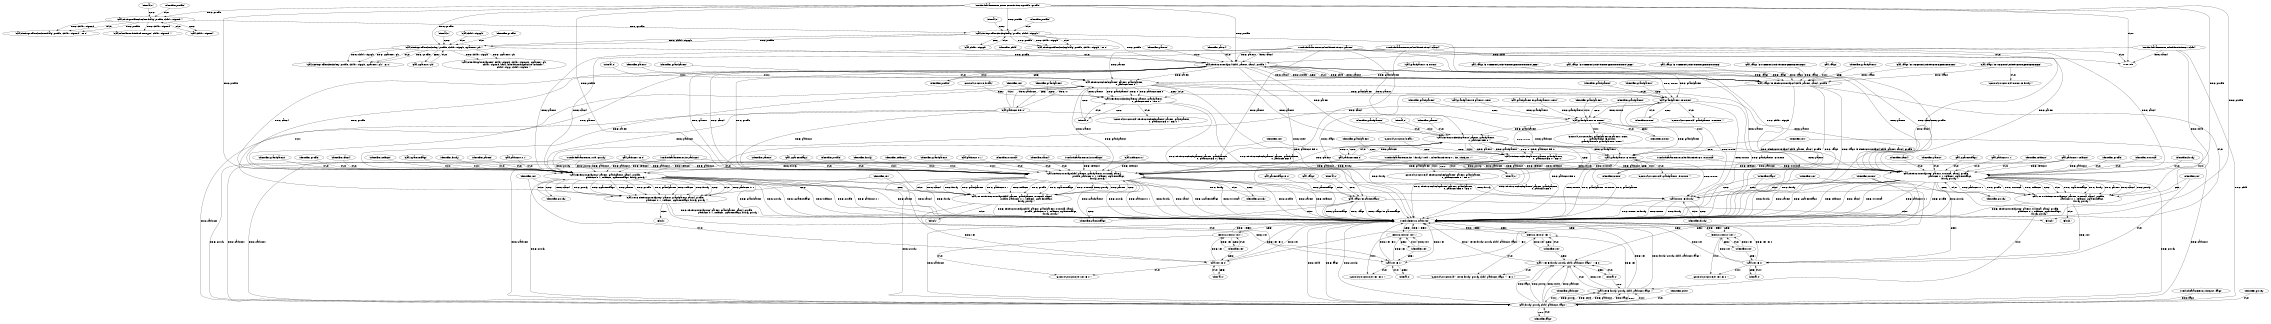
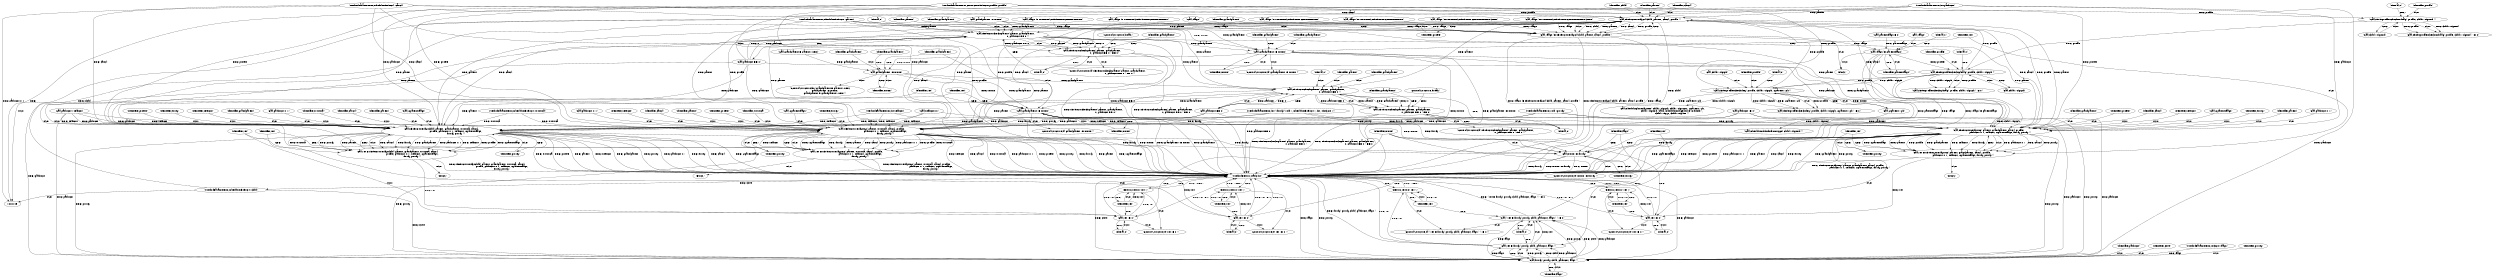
edge "(MethodParameterIn,const cnt_x509_crt_profile *profile)" -> "(Call,x509_profile_check_pk_alg( profile, child->sig_pk ))": now "(Call,*flags |= parent_flags)" -> "(Call,x509_profile_check_pk_alg( profile, child->sig_pk ))"
edge "(Call,x509_profile_check_md_alg( profile, child->sig_md ))" -> "(Call,mbedtls_md_info_from_type( child->sig_md ))": now "(Call,&parent->pk)" -> "(Call,mbedtls_md_info_from_type( child->sig_md ))"
edge "(MethodParameterIn,const cnt_x509_crt_profile *profile)" -> "1000109": label "AST: " -> "DDG: "
edge "(MethodParameterIn,mbedtls_x509_crt *parent)" -> "(Call,x509_crt_verifycrl(child, parent, ca_crl, profile ))": now "(MethodParameterIn,int path_cnt)" -> "(Call,x509_crt_verifycrl(child, parent, ca_crl, profile ))"
edge "(MethodParameterIn,mbedtls_x509_crl *ca_crl)" -> "1000109": label "AST: " -> "DDG: path_cnt + 1"
edge "(MethodParameterIn,mbedtls_x509_crt *child)" -> "1000109": label "DDG: ca_crl" -> "AST: "
edge "(Call,*flags |= MBEDTLS_X509_BADCERT_EXPIRED)" -> "(ControlStructure,if( NULL != f_vrfy ))": now "(Call,NULL != f_vrfy)" -> "(ControlStructure,if( NULL != f_vrfy ))"
node "(Call,grandparent = grandparent->next)": removed
edge "(MethodParameterIn,mbedtls_x509_crt *child)" -> "(MethodReturn,static int)": reversed
node "(MethodParameterIn,uint32_t *flags)": label "(MethodParameterIn,uint32_t *flags)" -> "(MethodParameterIn,ret32_t *flags)"
